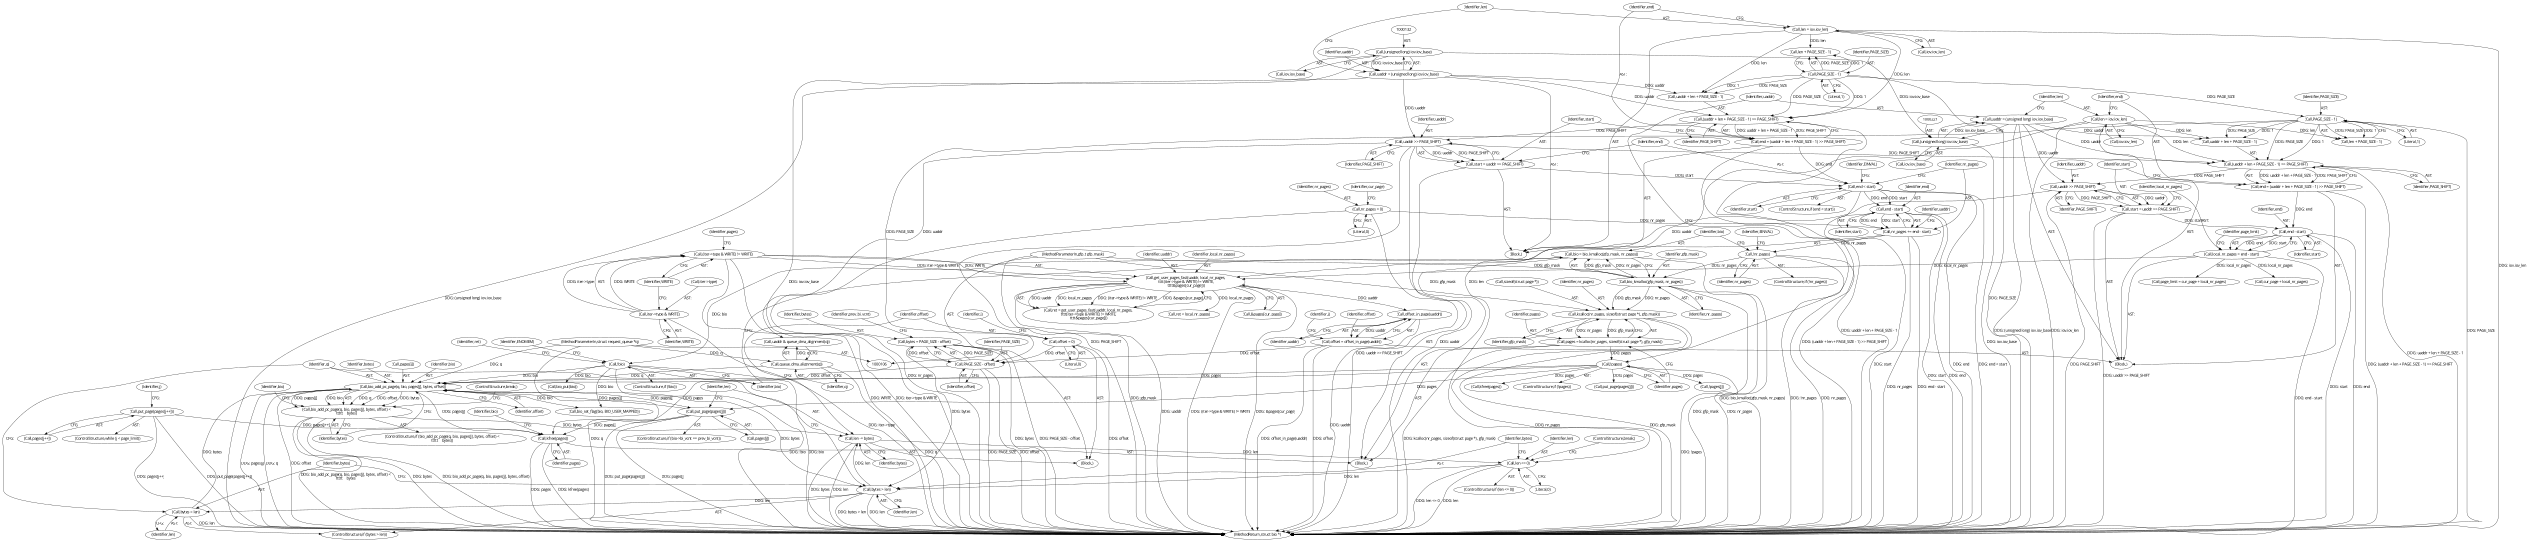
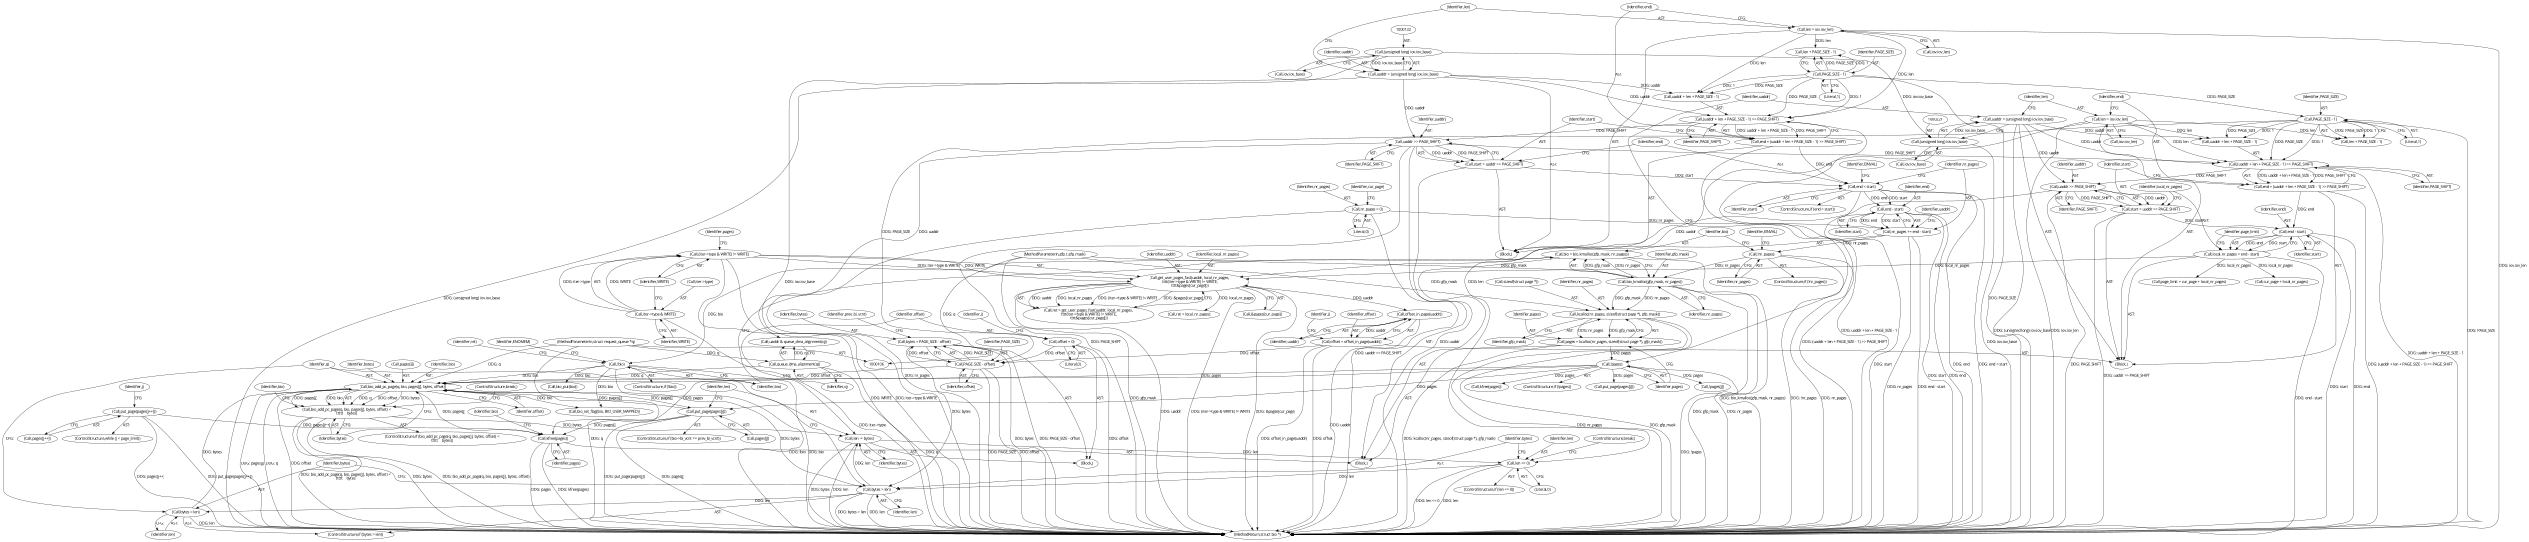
edge "(MethodParameterIn,gfp_t gfp_mask)" -> "1000106": label "AST: " -> "DDG: q"
